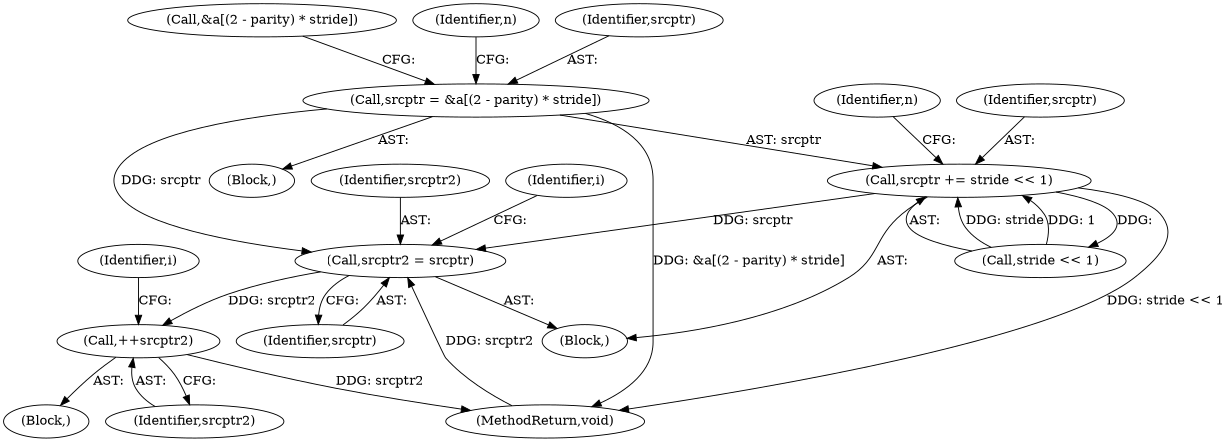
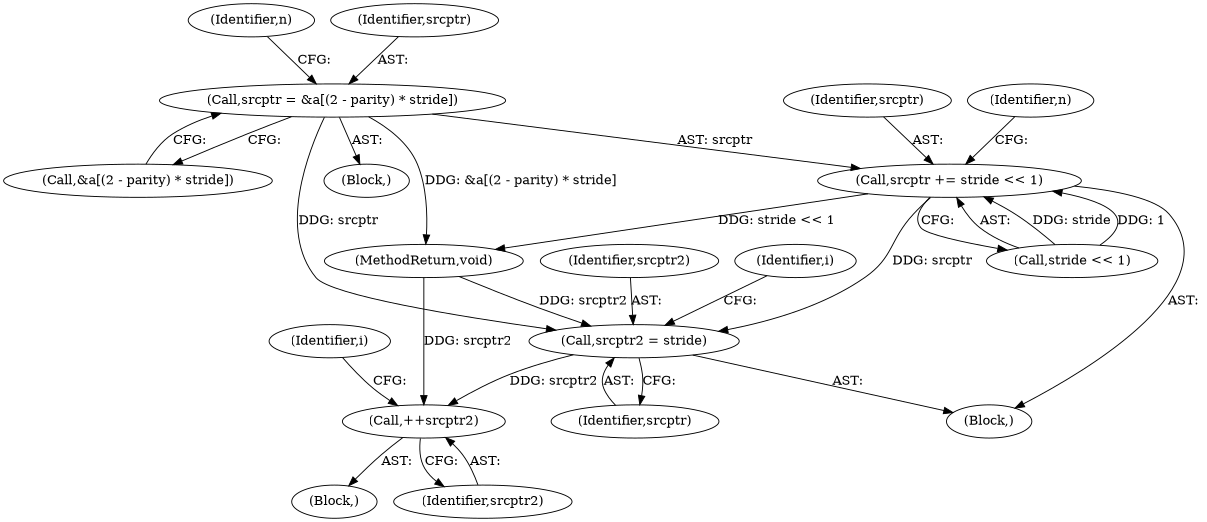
edge "(Call,srcptr = &a[(2 - parity) * stride])" -> "(Call,&a[(2 - parity) * stride])": added, label "CFG:"
edge "(Call,srcptr += stride << 1)" -> "(Call,stride << 1)": label "DDG: " -> "CFG: "
node "(Call,srcptr2 = srcptr)": label "(Call,srcptr2 = srcptr)" -> "(Call,srcptr2 = stride)"
edge "(Call,++srcptr2)" -> "(MethodReturn,void)": reversed
